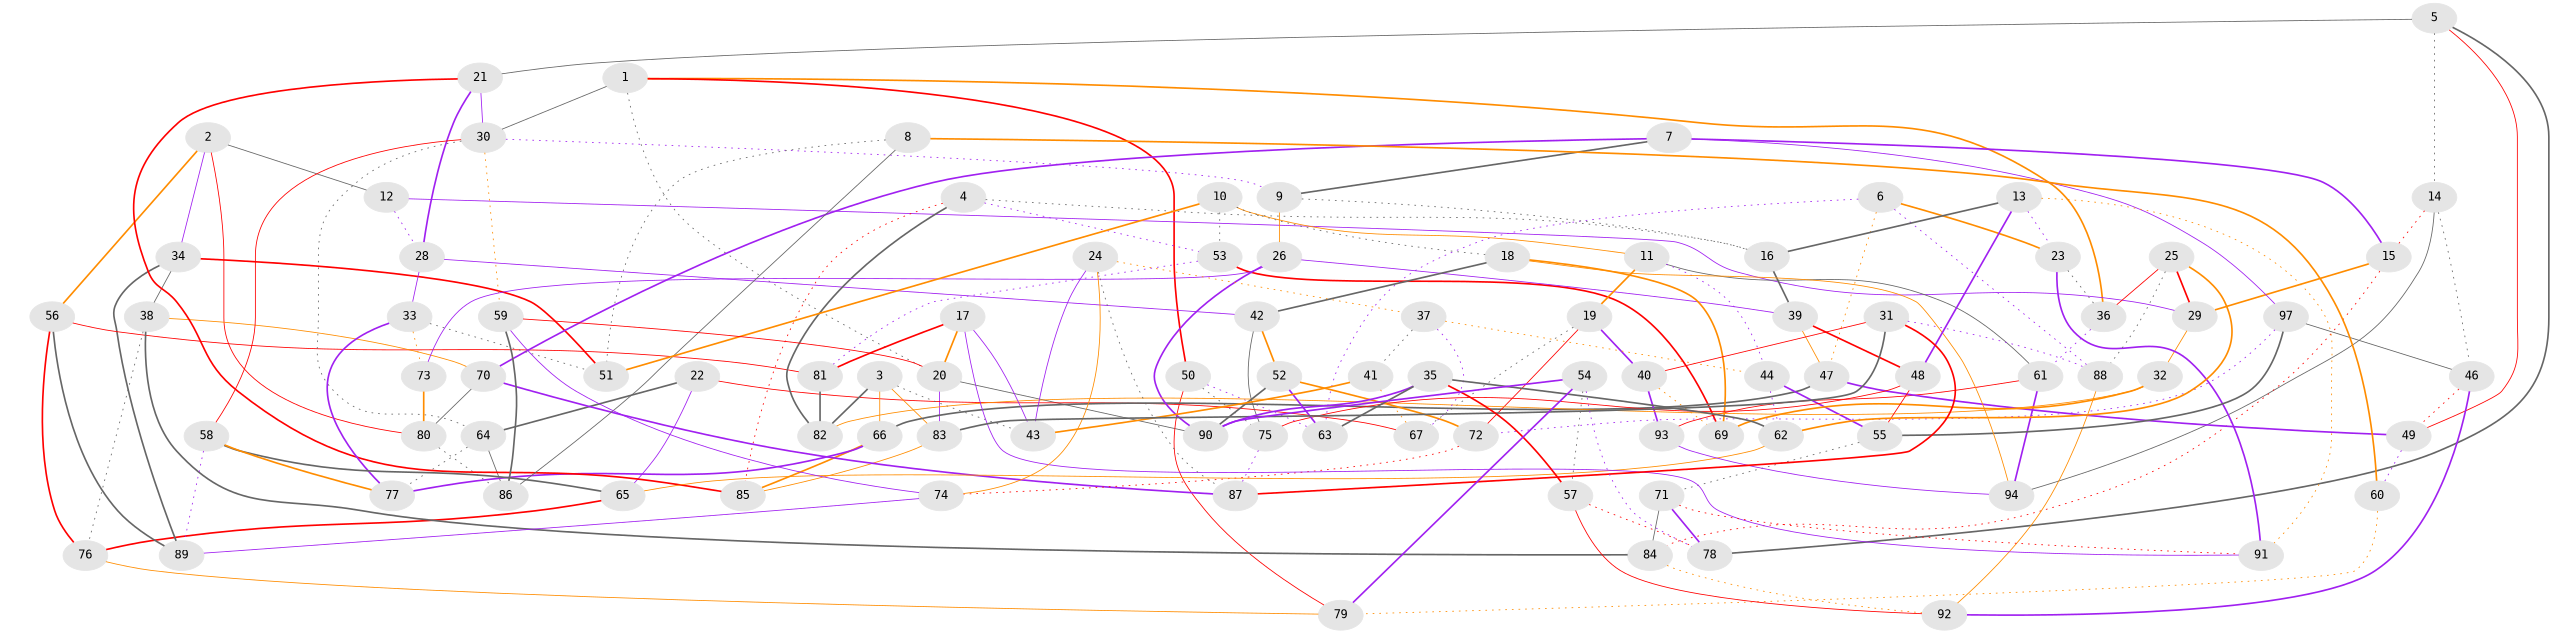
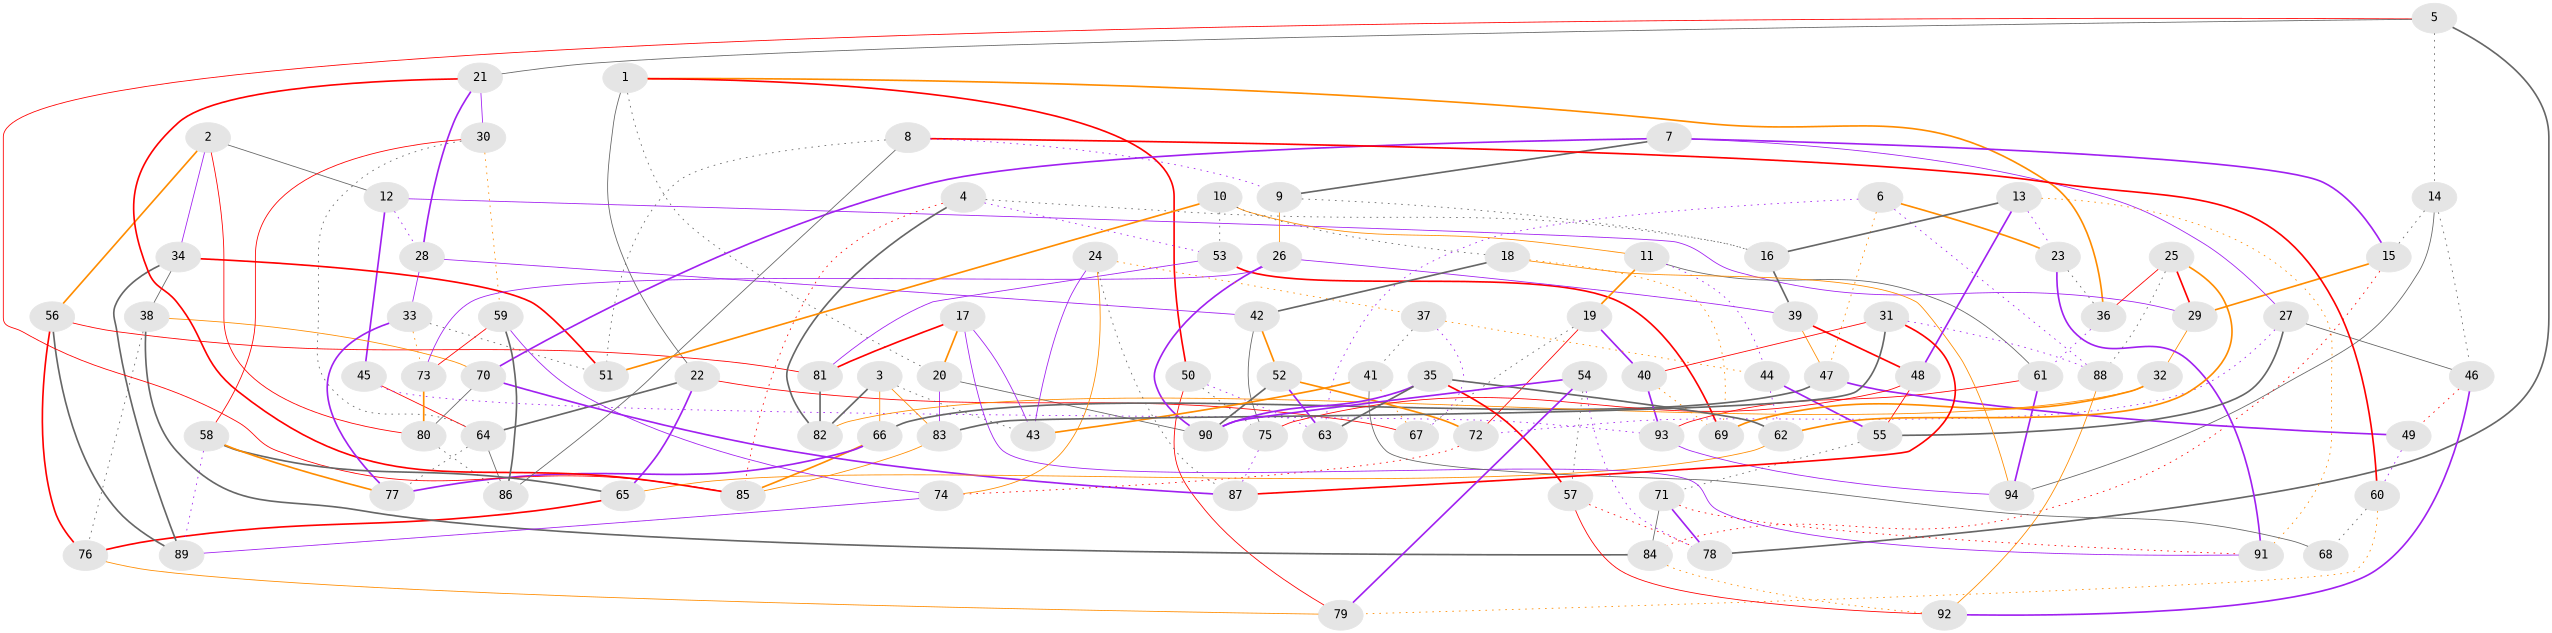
edge "1" -- "30": now "1" -- "22"
edge "30" -- "9": now "8" -- "9"
edge "8" -- "60": color darkorange -> red
edge "14" -- "15": color red -> gray40
edge "5" -- "49": now "5" -- "85"
edge "18" -- "69": style bold -> dotted
edge "53" -- "81": style dotted -> solid
node "97": label "97" -> "27"
edge "59" -- "20": now "59" -- "73"
node "45": added
edge "22" -- "65": style solid -> bold
node "68": added
